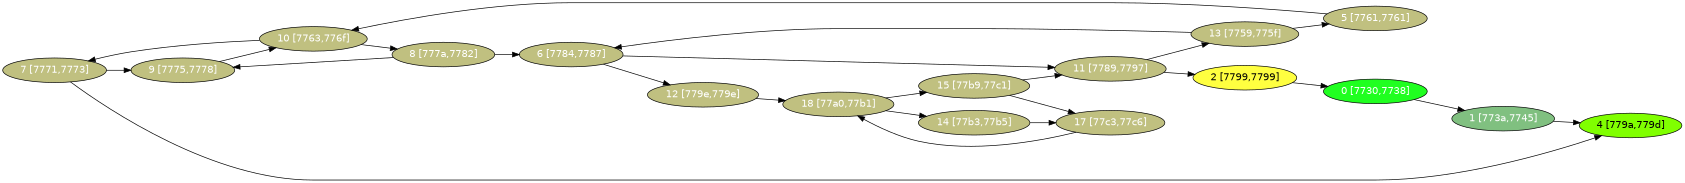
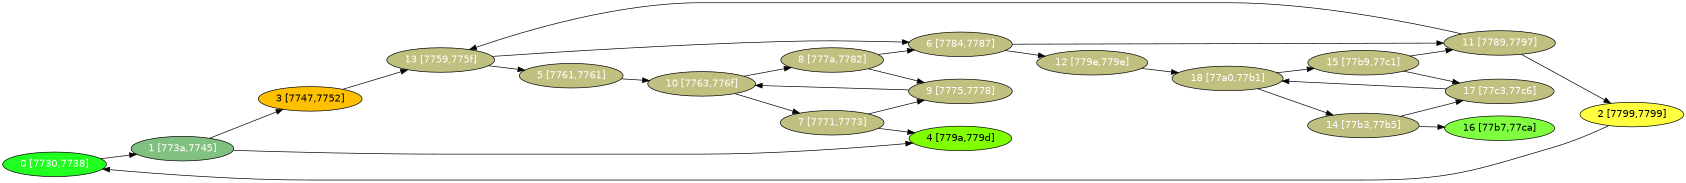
node "3 [7747,7752]": added
node "16 [77b7,77ca]": added
